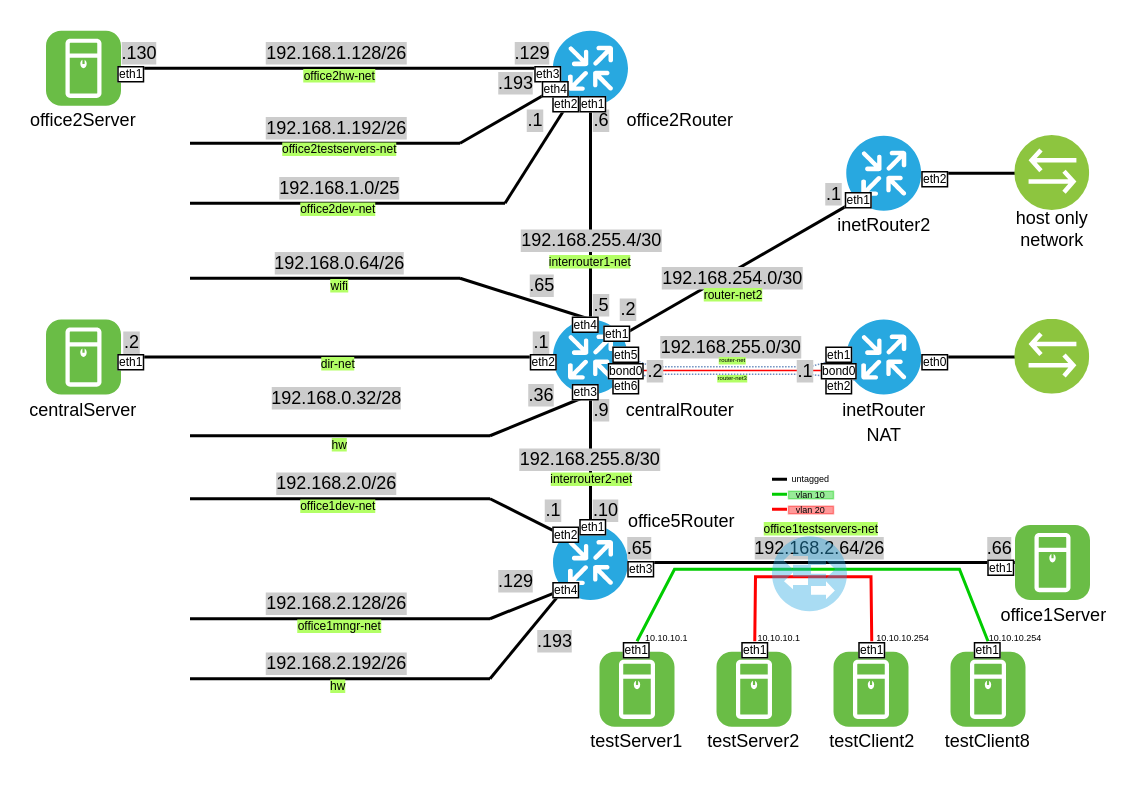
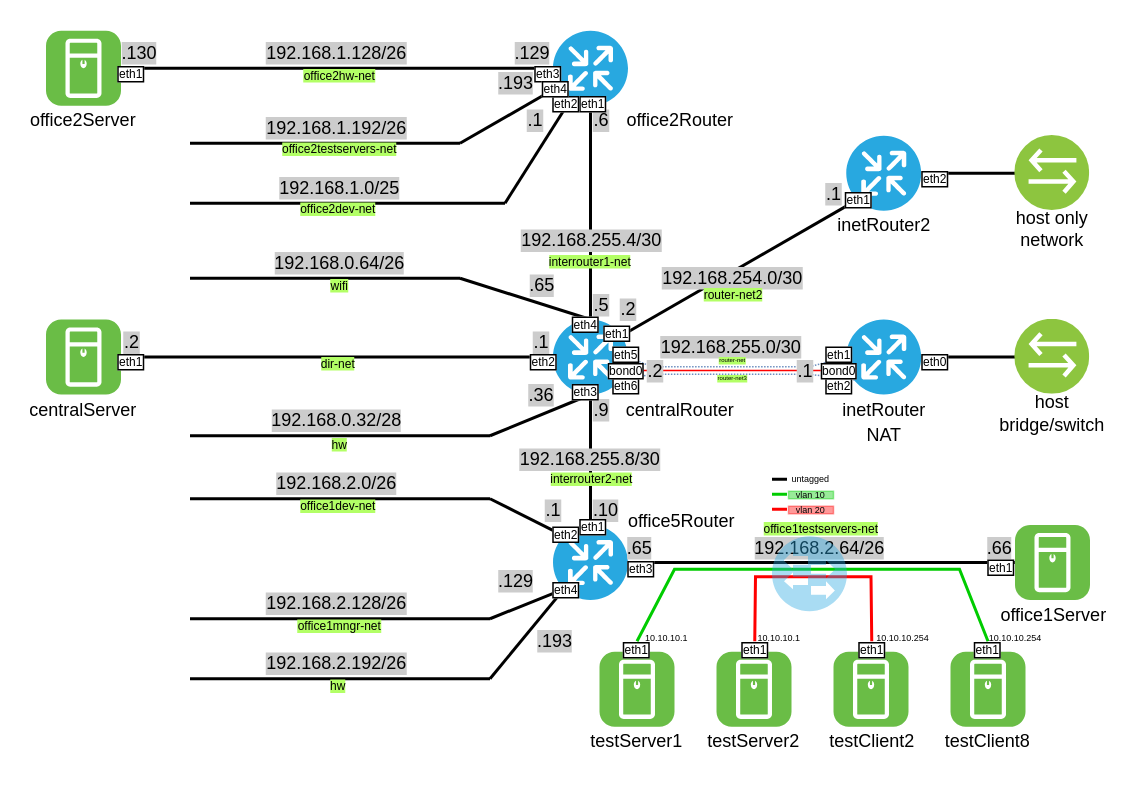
node "192.168.0.32/28": moved (337, 398) -> (337, 421)
node "host bridge/switch": added
